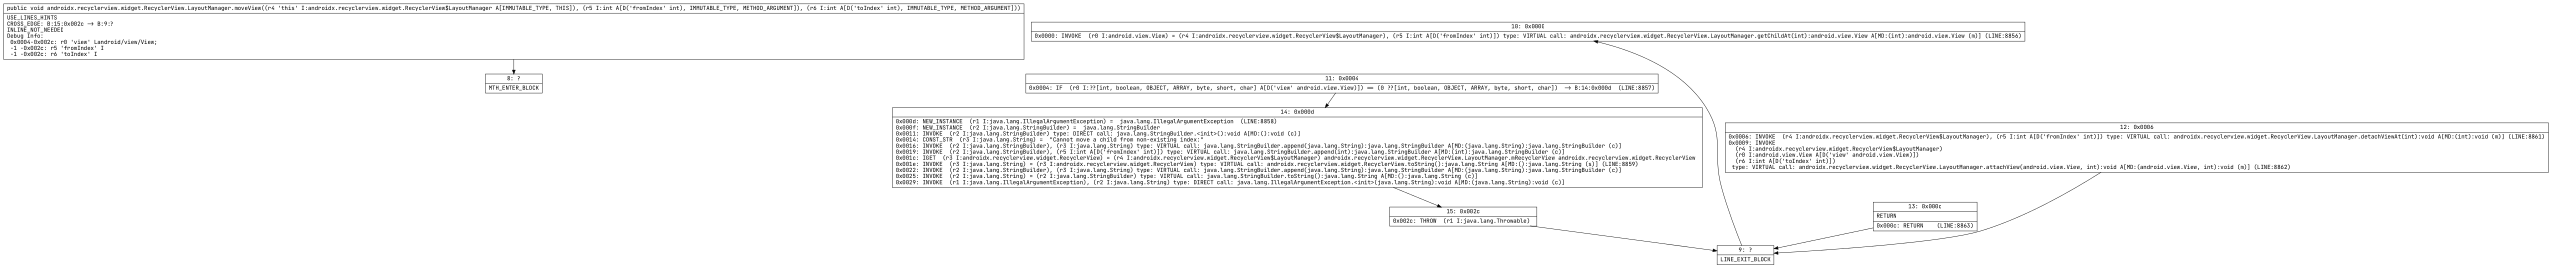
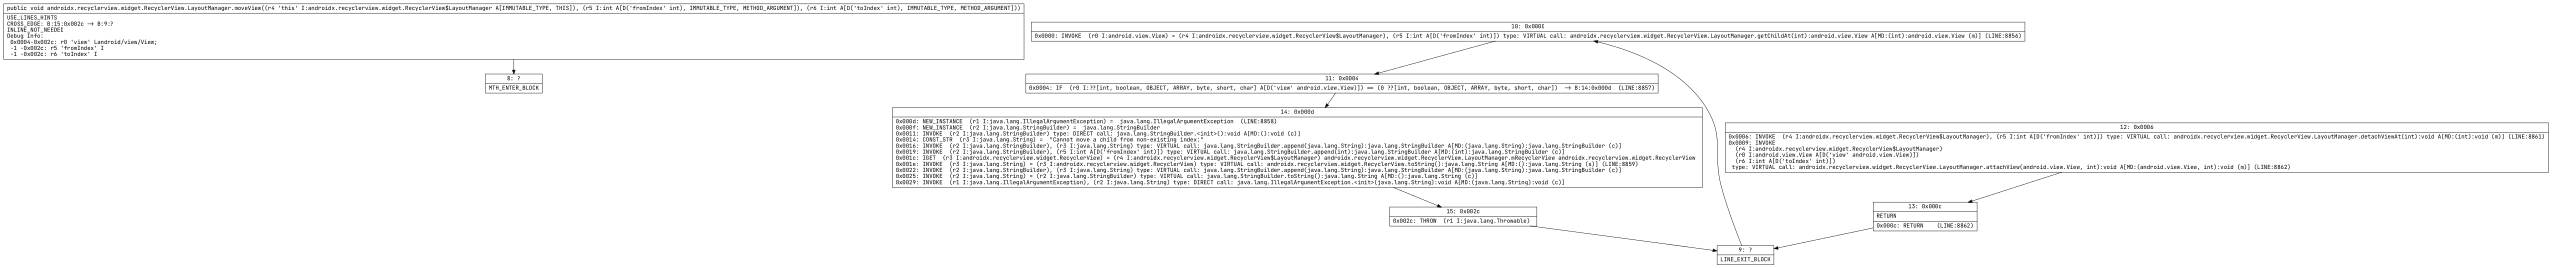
edge "10: 0x0000" -> "11: 0x0004": added
node "13: 0x000c": text "0x000c: RETURN    (LINE:8863)" -> "0x000c: RETURN    (LINE:8862)"
edge "12: 0x0006" -> "9: ?": now "12: 0x0006" -> "13: 0x000c"
